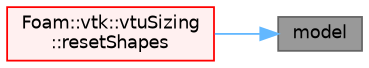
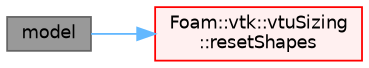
edge "Foam::vtk::vtuSizing ::resetShapes" -> "model": reversed
